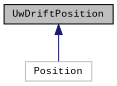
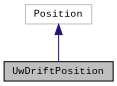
edge "Position" -> "UwDriftPosition": reversed
